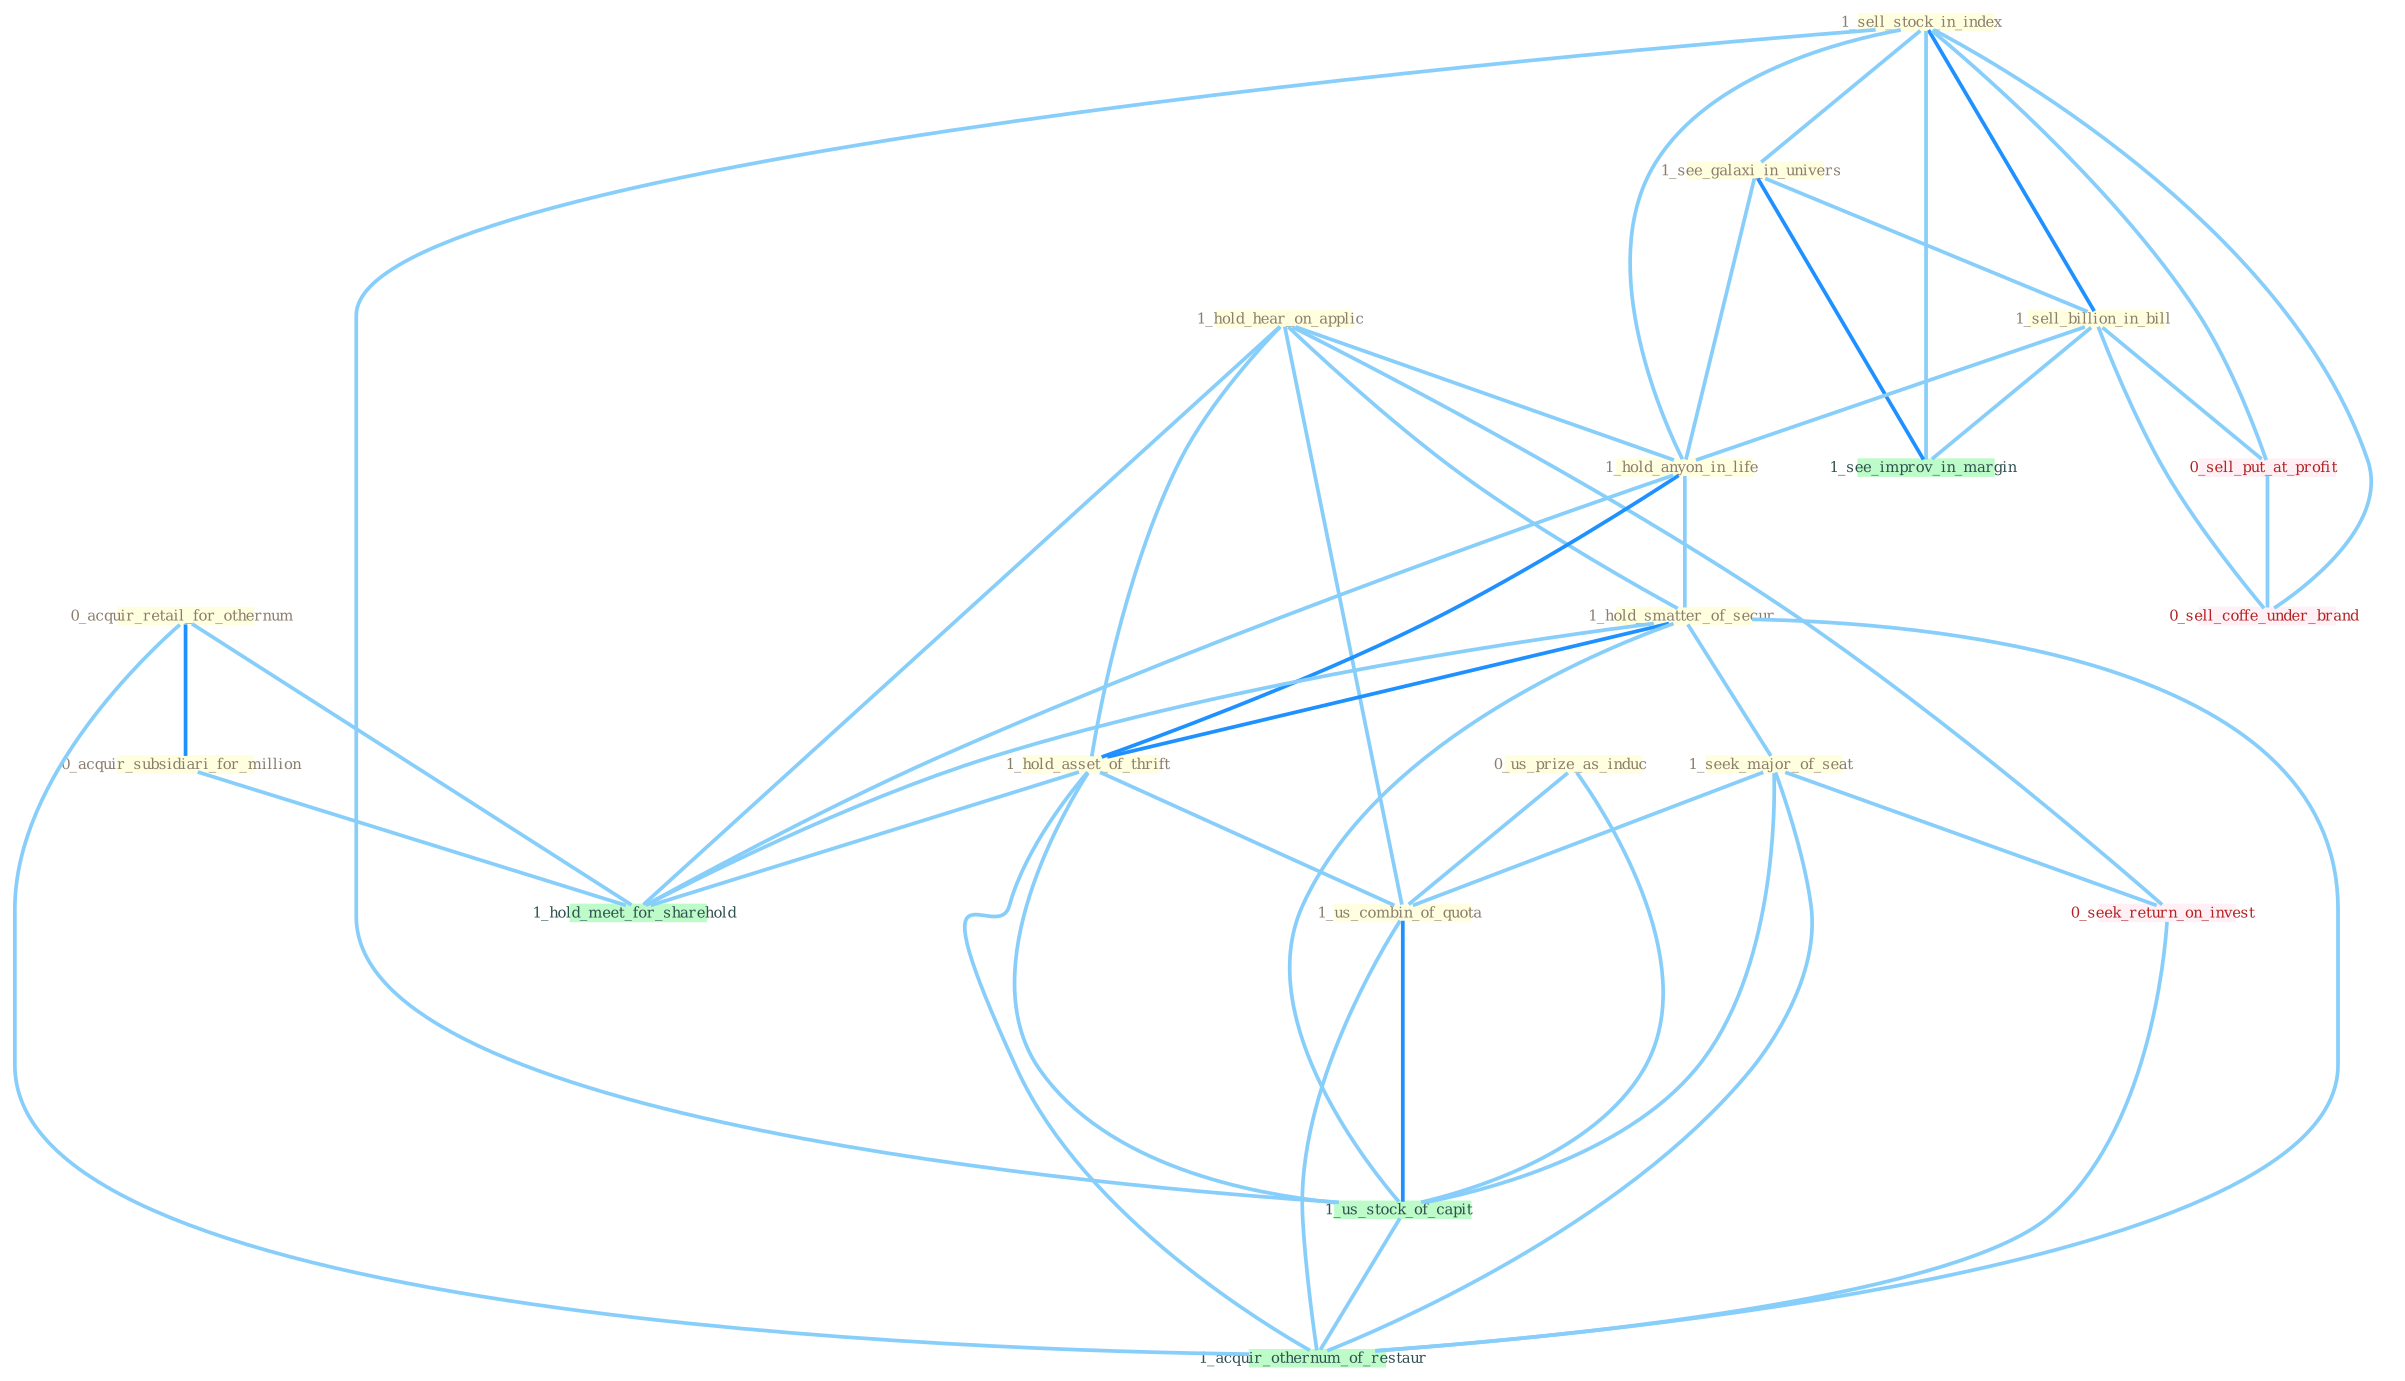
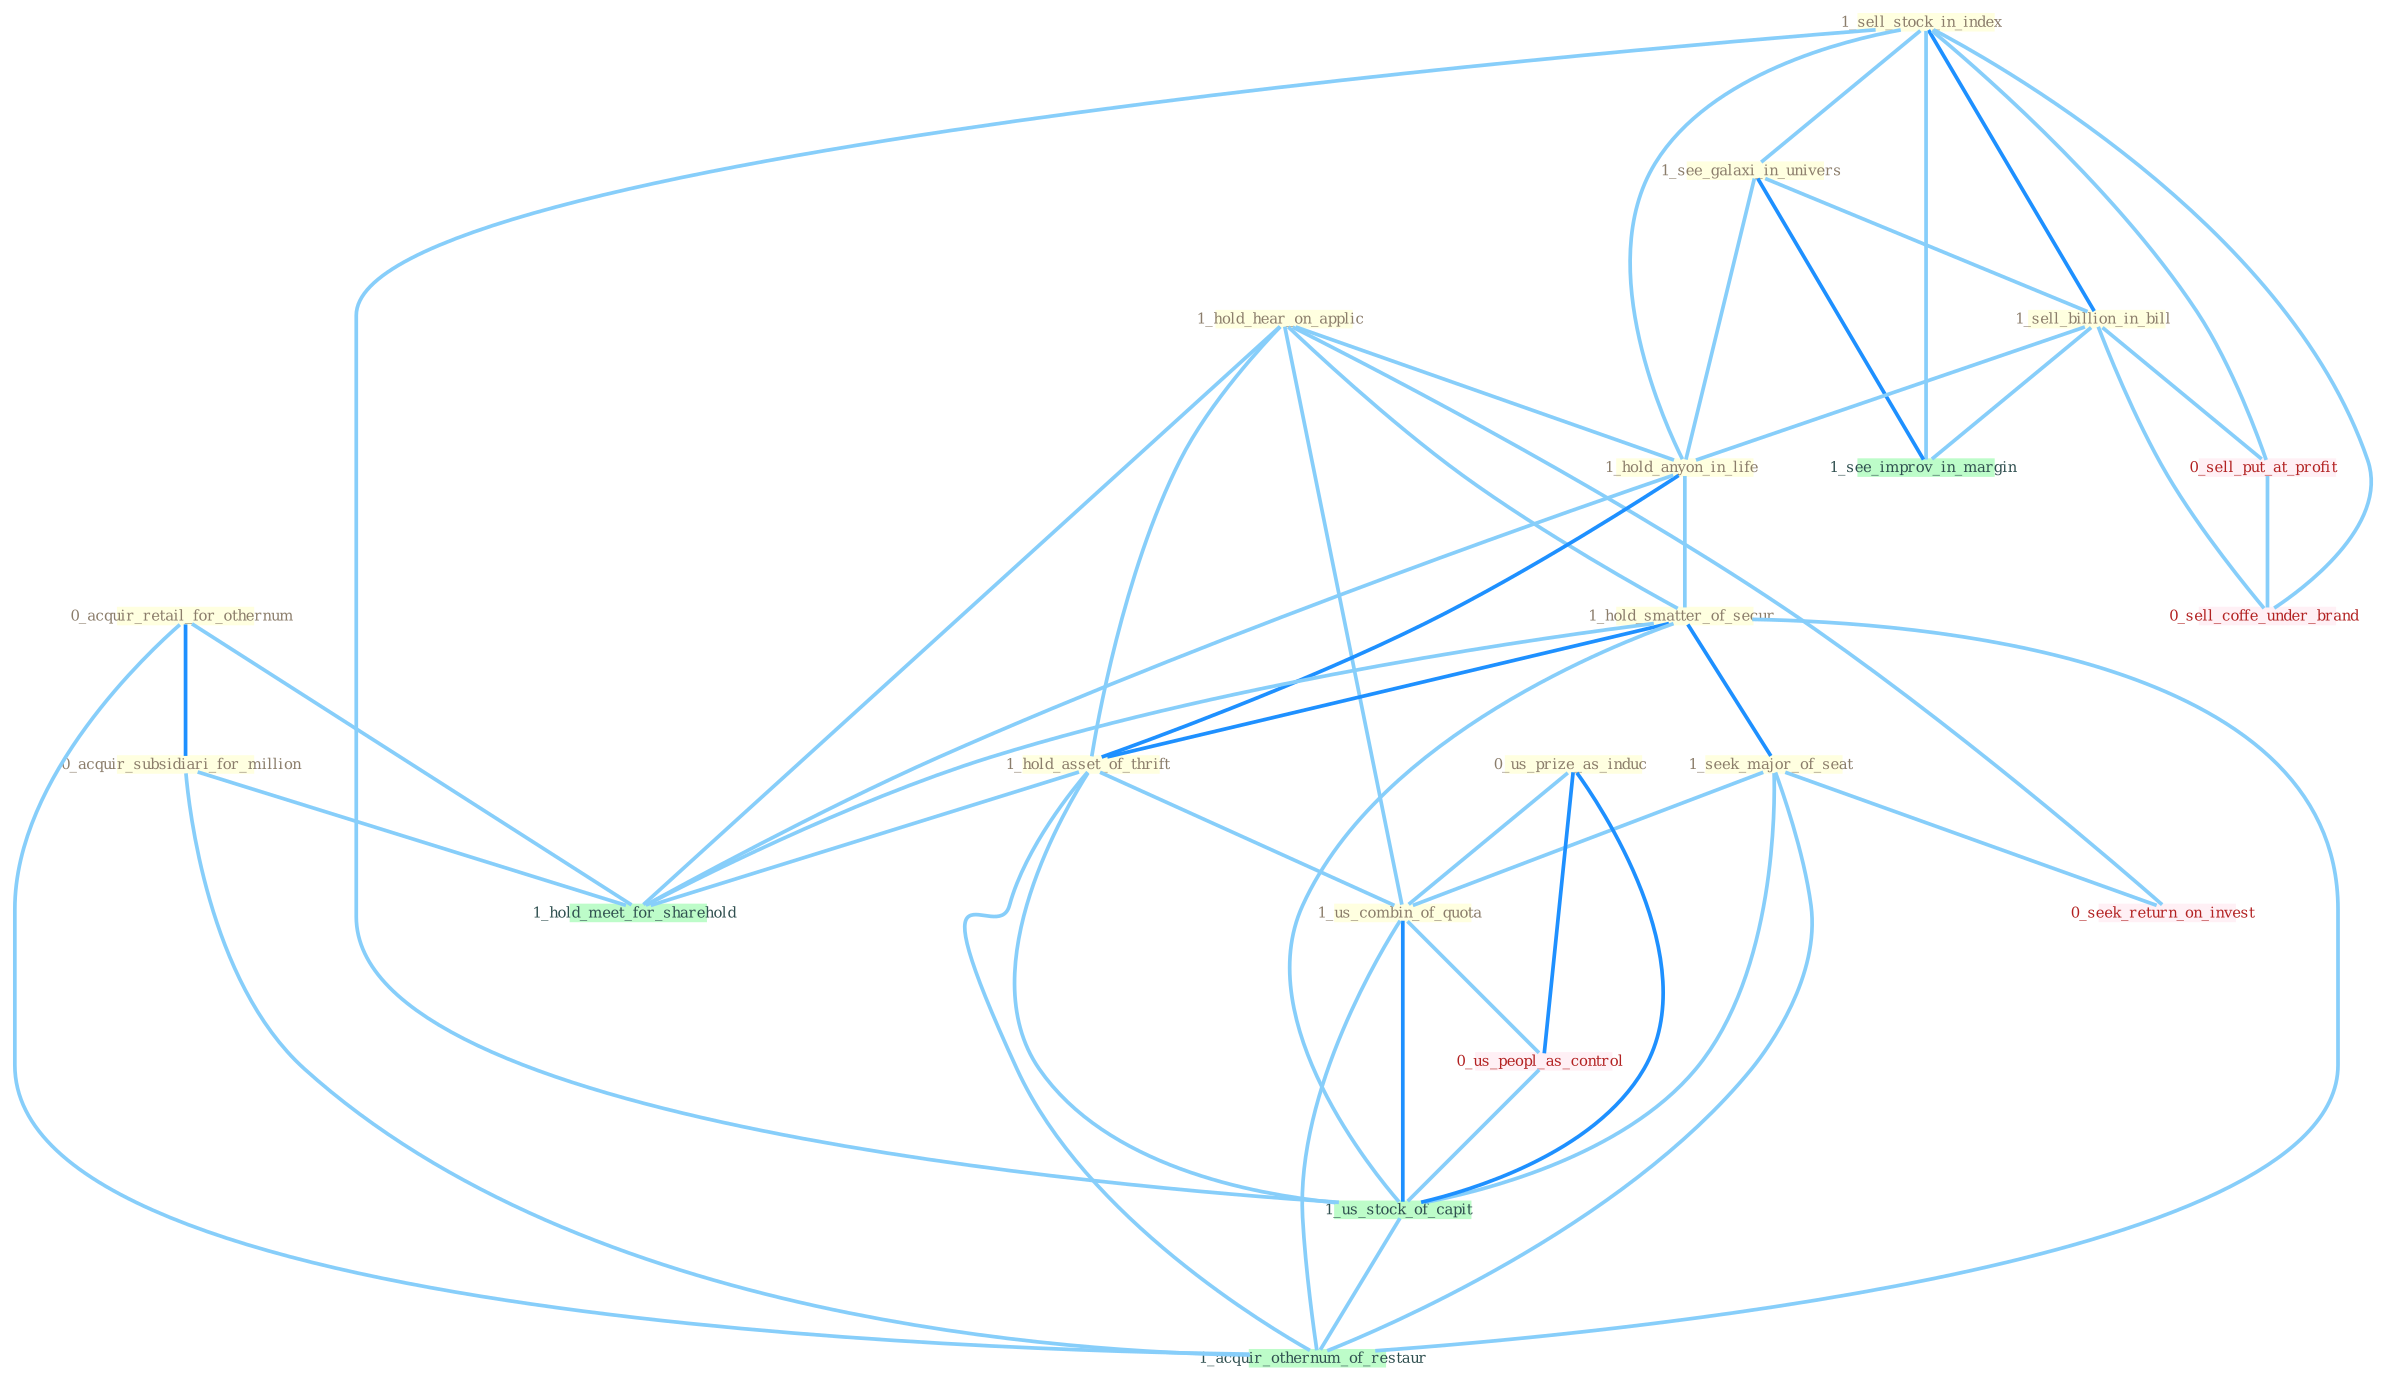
edge "1_hold_smatter_of_secur" -- "1_seek_major_of_seat": color #87cefa -> #1e90ff
edge "0_us_prize_as_induc" -- "1_us_stock_of_capit": color #87cefa -> #1e90ff
node "0_us_peopl_as_control": added
edge "0_seek_return_on_invest" -- "1_acquir_othernum_of_restaur": now "0_acquir_subsidiari_for_million" -- "1_acquir_othernum_of_restaur"
